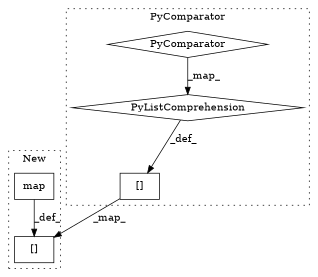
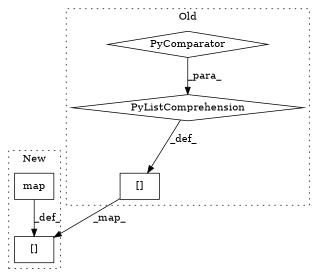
cluster "PyComparator": label "PyComparator" -> "Old"
edge "PyComparator" -> "PyListComprehension": label "_map_" -> "_para_"
